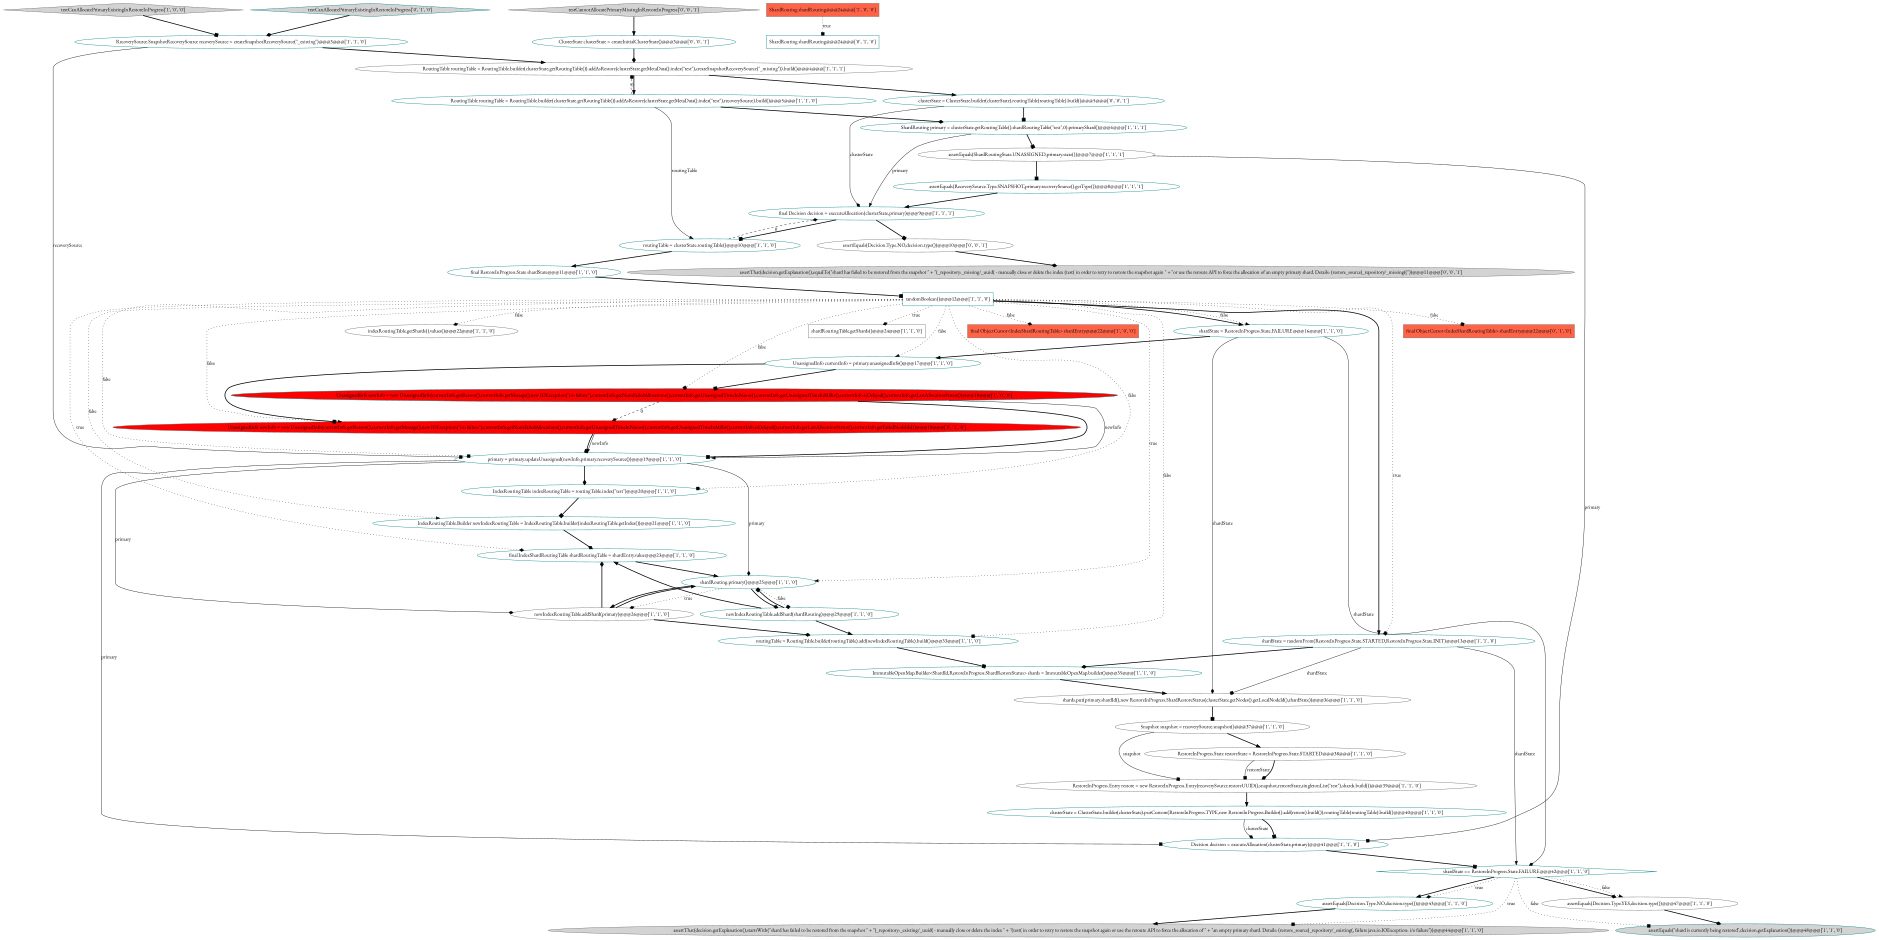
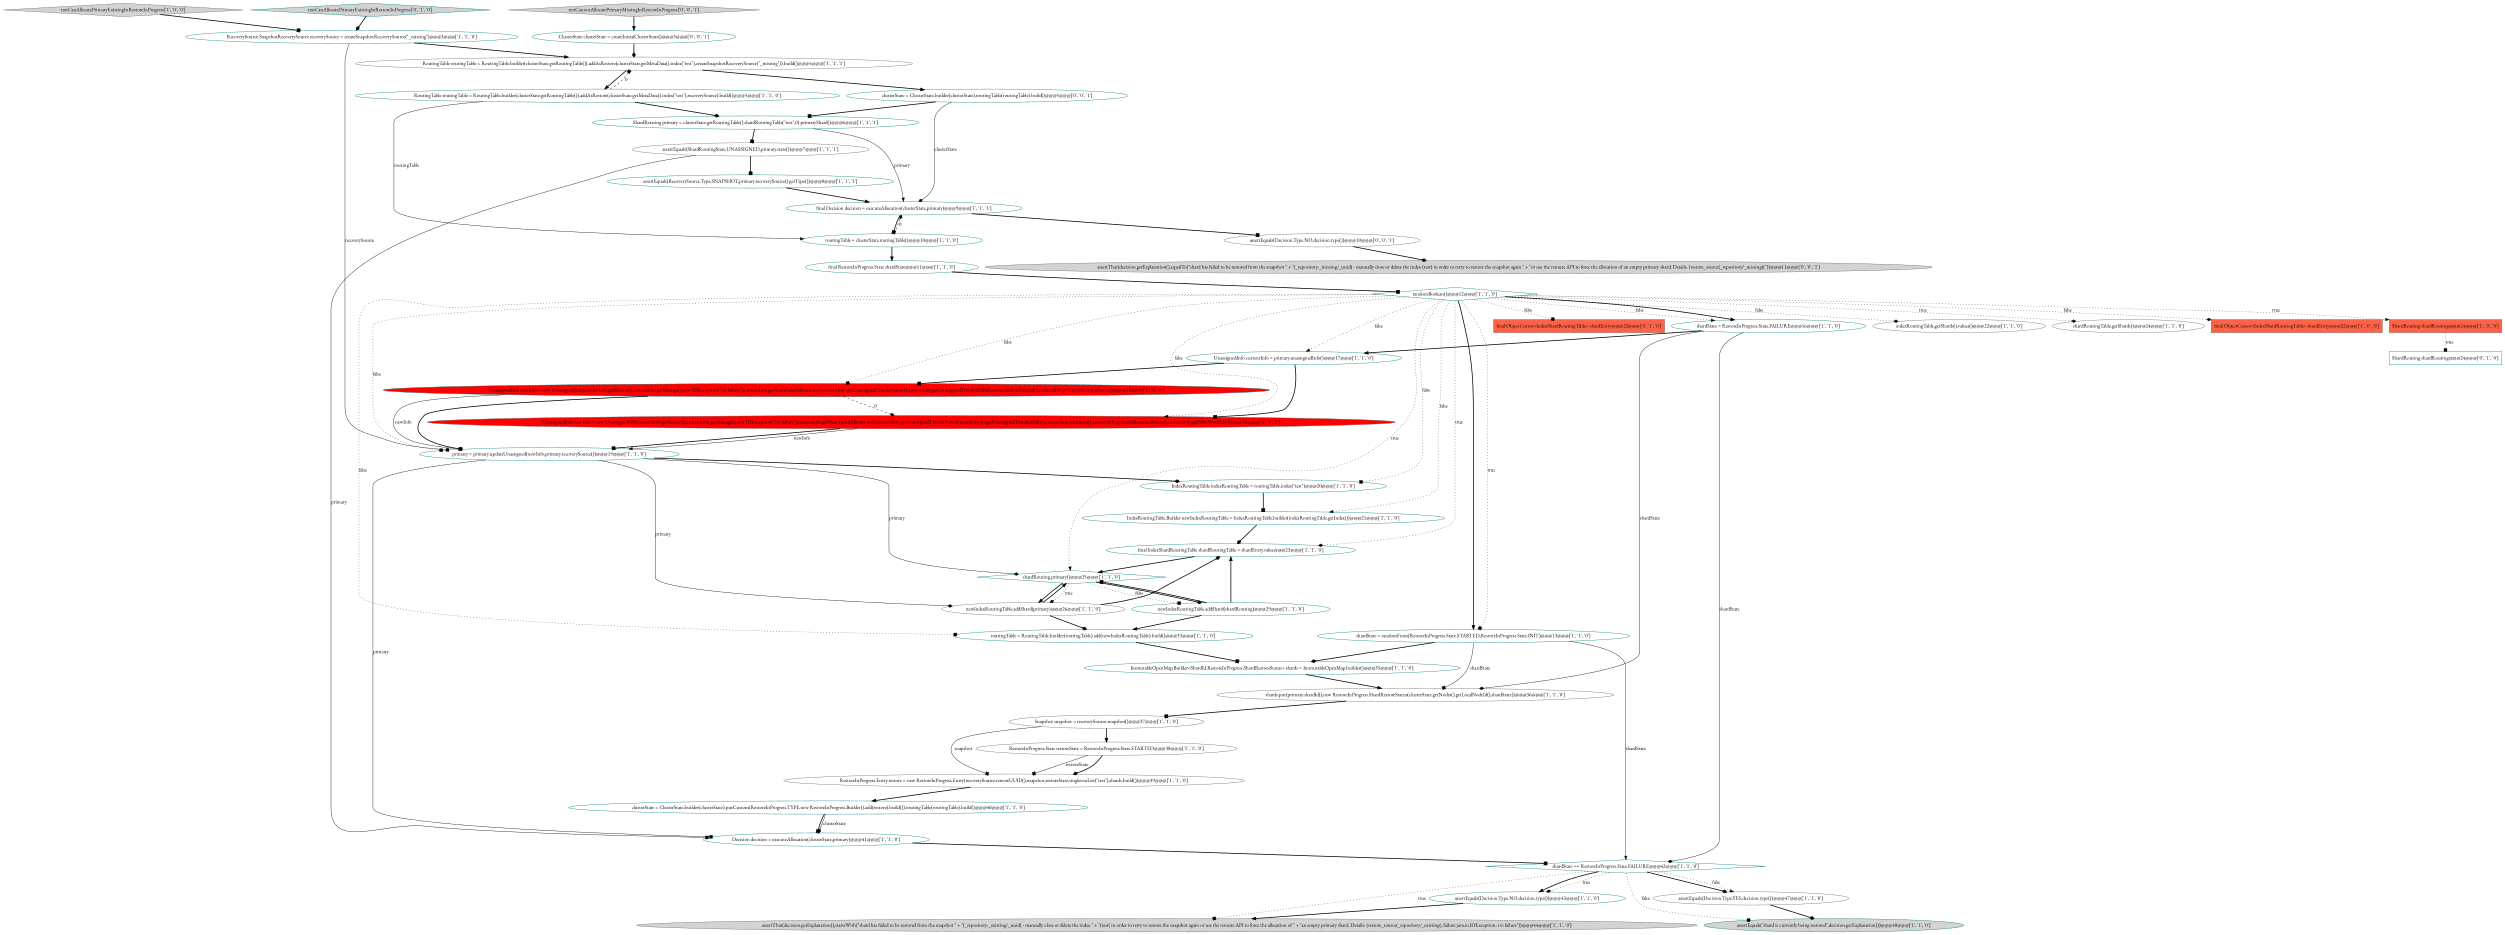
node "randomBoolean()@@@12@@@['1', '1', '0']": shape box -> diamond
edge "randomBoolean()@@@12@@@['1', '1', '0']" -> "ShardRouting shardRouting@@@24@@@['1', '0', '0']": added, label "true"
node "shardRoutingTable.getShards()@@@24@@@['1', '1', '0']": shape box -> ellipse
node "shardRouting.primary()@@@25@@@['1', '1', '0']": shape ellipse -> diamond
